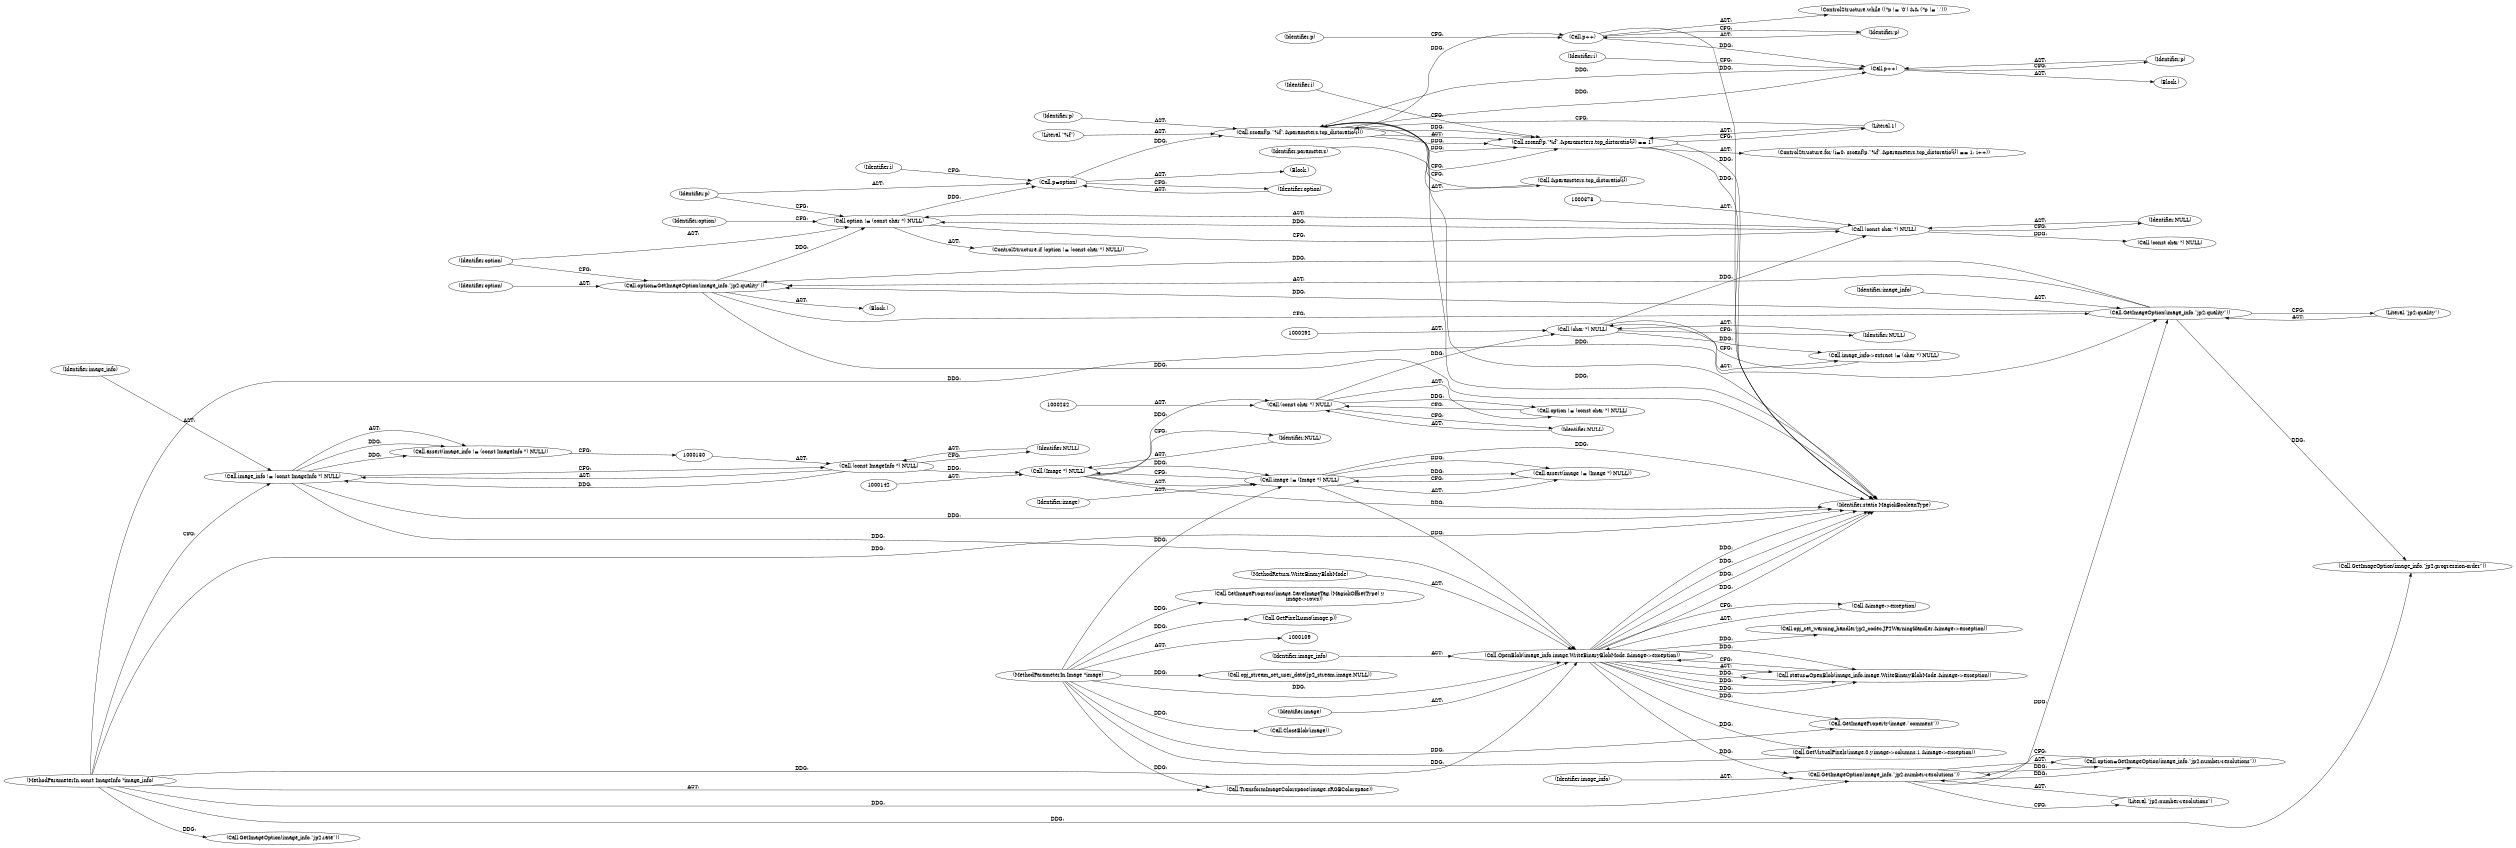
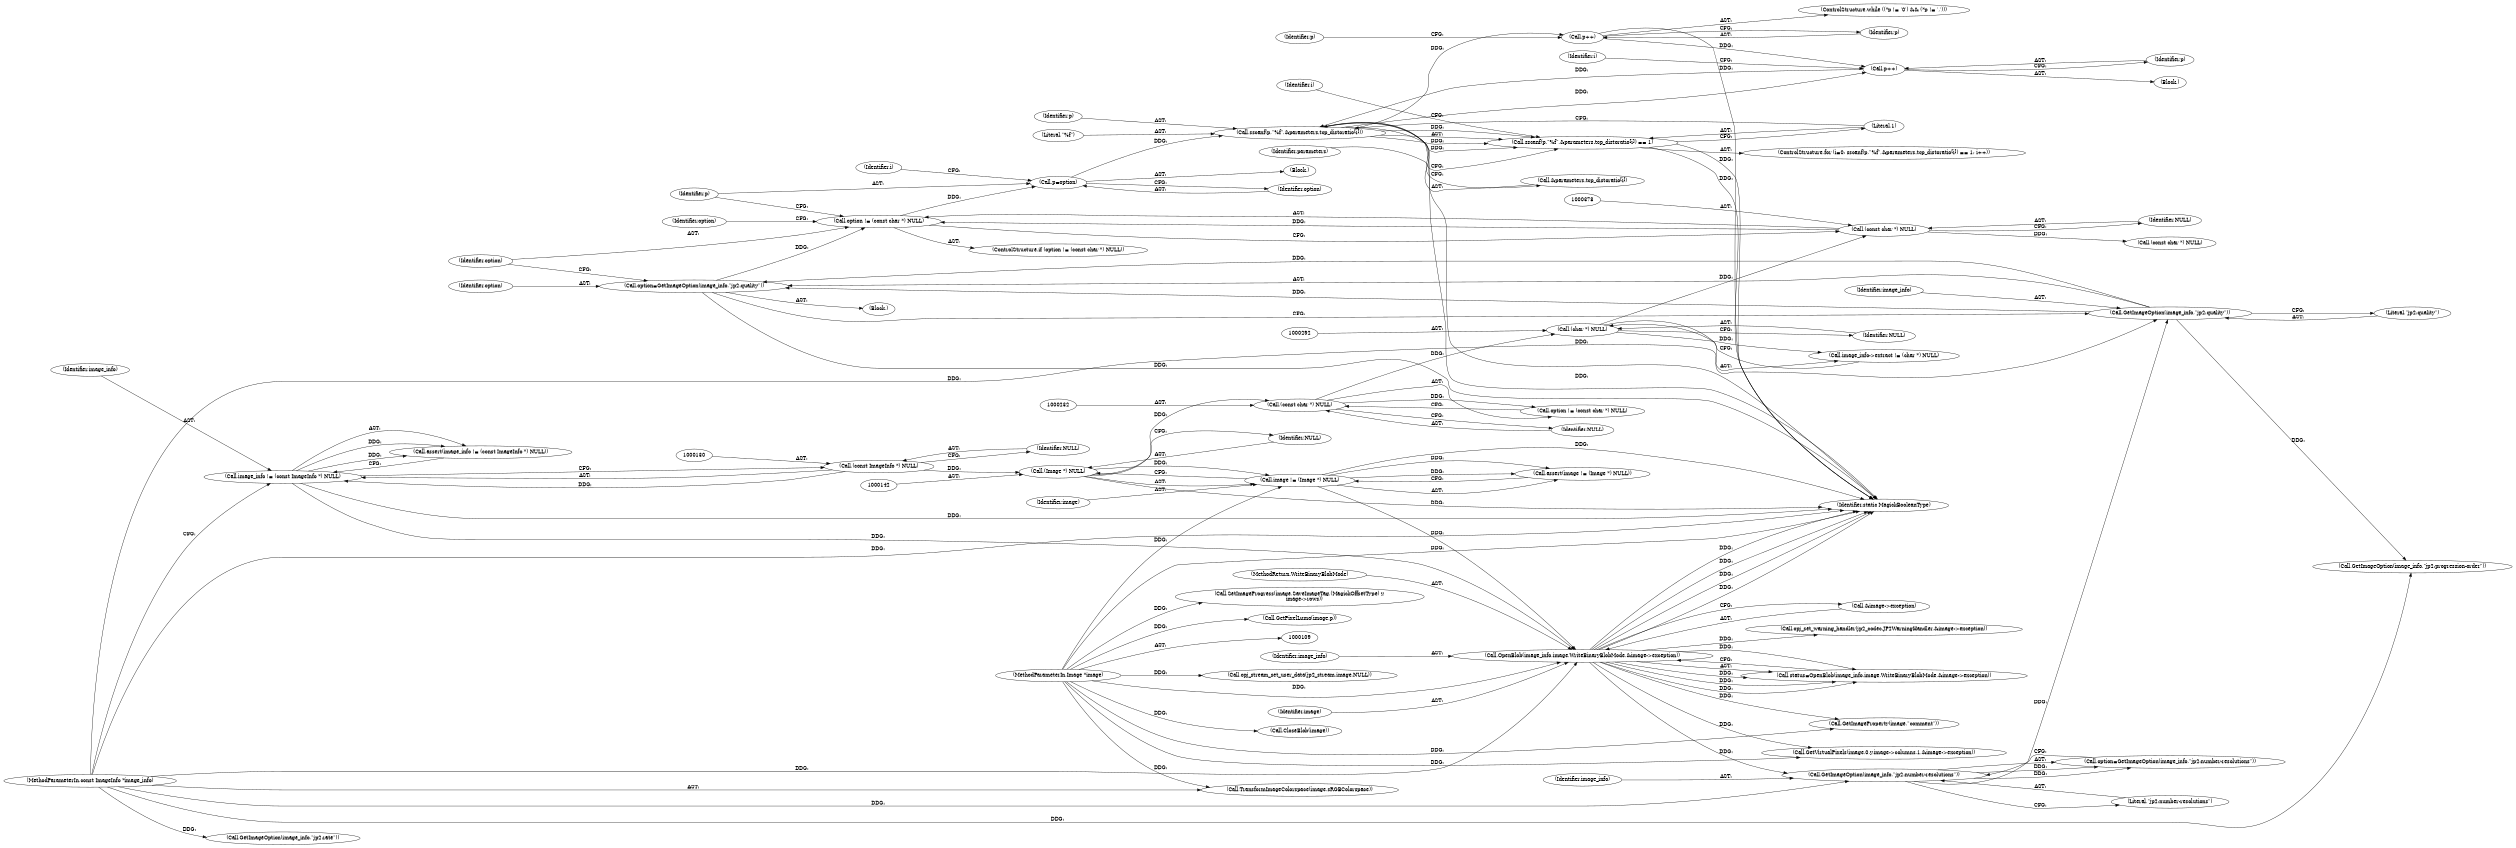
edge "(Call,assert(image_info != (const ImageInfo *) NULL))" -> "1000130": now "(Call,assert(image_info != (const ImageInfo *) NULL))" -> "(Call,image_info != (const ImageInfo *) NULL)"
edge "(MethodParameterIn,Image *image)" -> "(Identifier,static MagickBooleanType)": added, label "DDG:"
